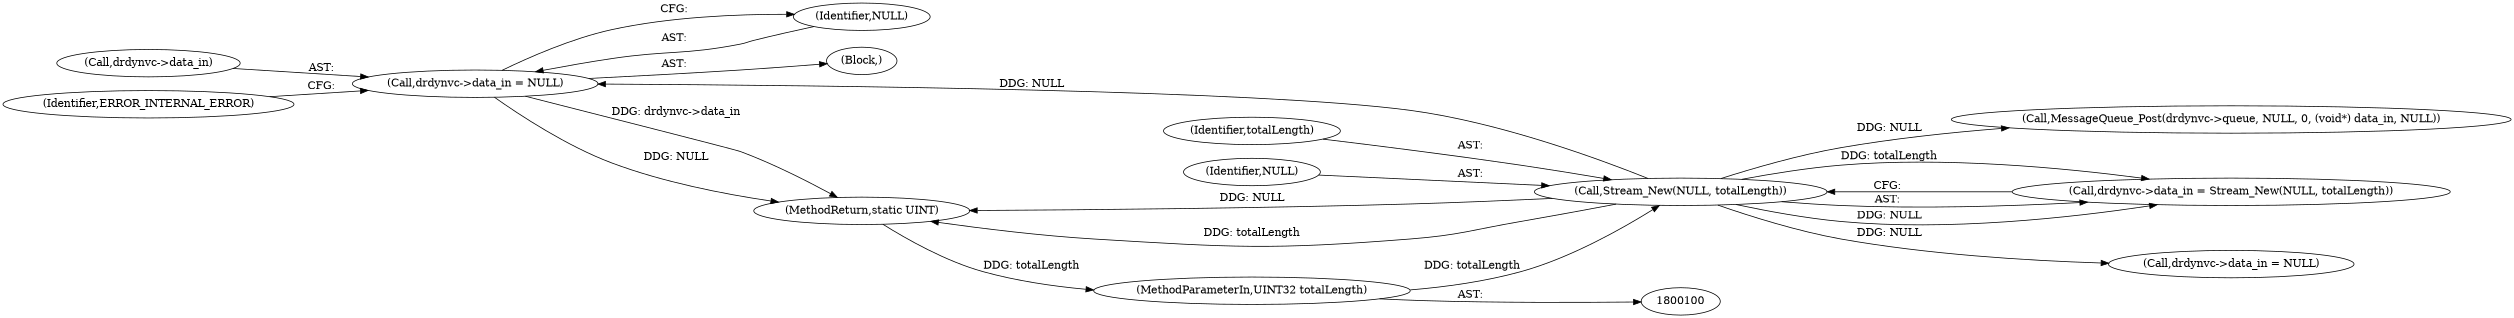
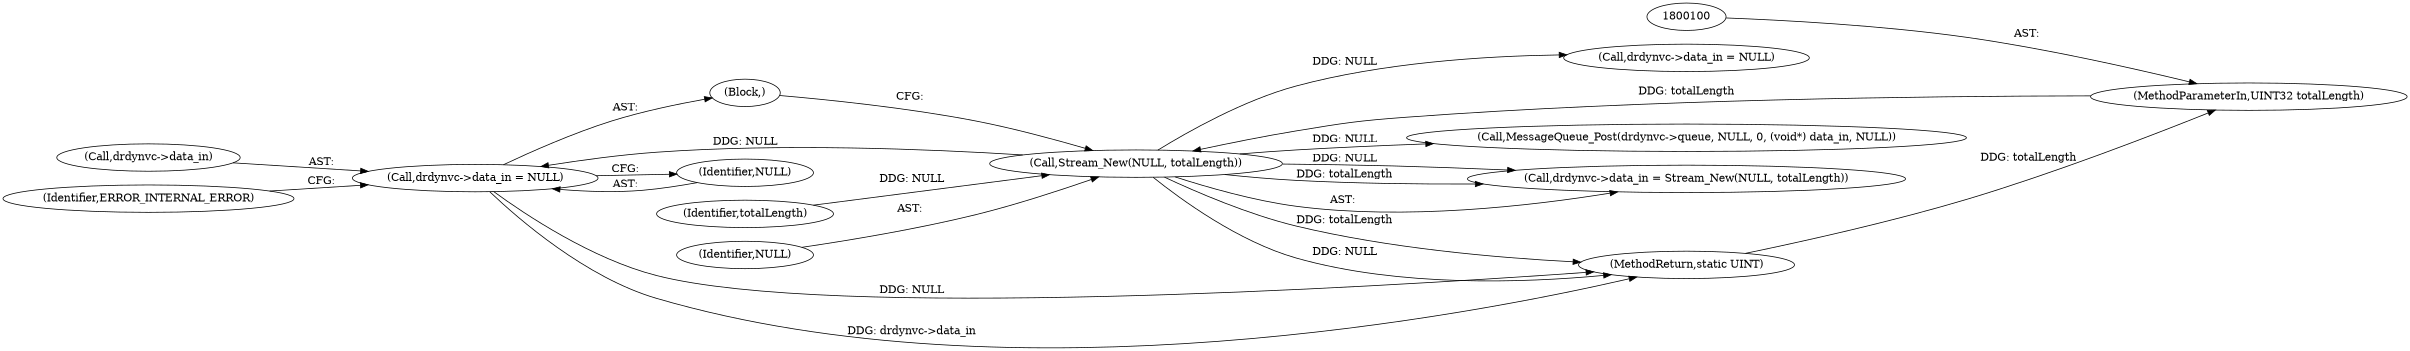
edge "(Identifier,totalLength)" -> "(Call,Stream_New(NULL, totalLength))": label "AST: " -> "DDG: NULL"
edge "(Call,drdynvc->data_in = Stream_New(NULL, totalLength))" -> "(Call,Stream_New(NULL, totalLength))": now "(Block,)" -> "(Call,Stream_New(NULL, totalLength))"
edge "(MethodParameterIn,UINT32 totalLength)" -> "1800100": reversed
